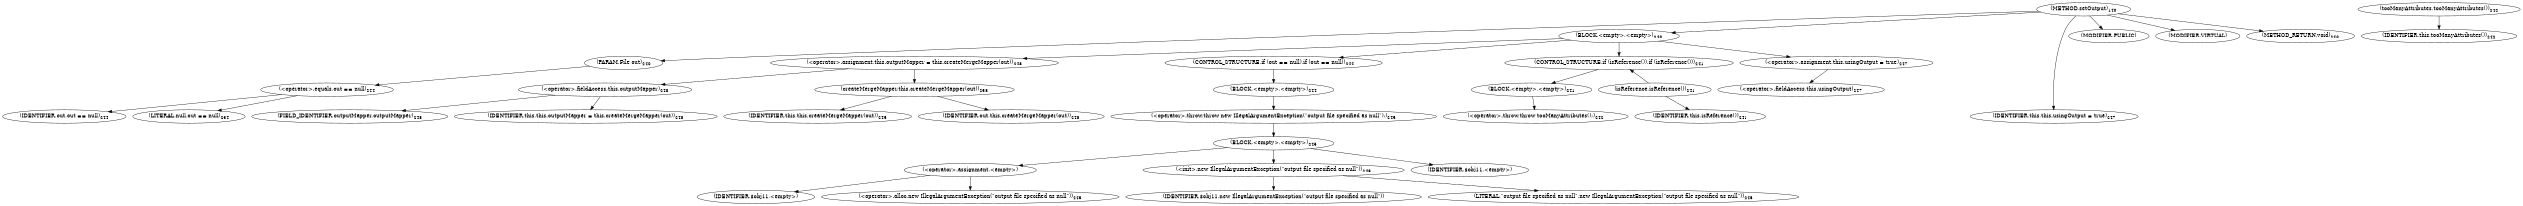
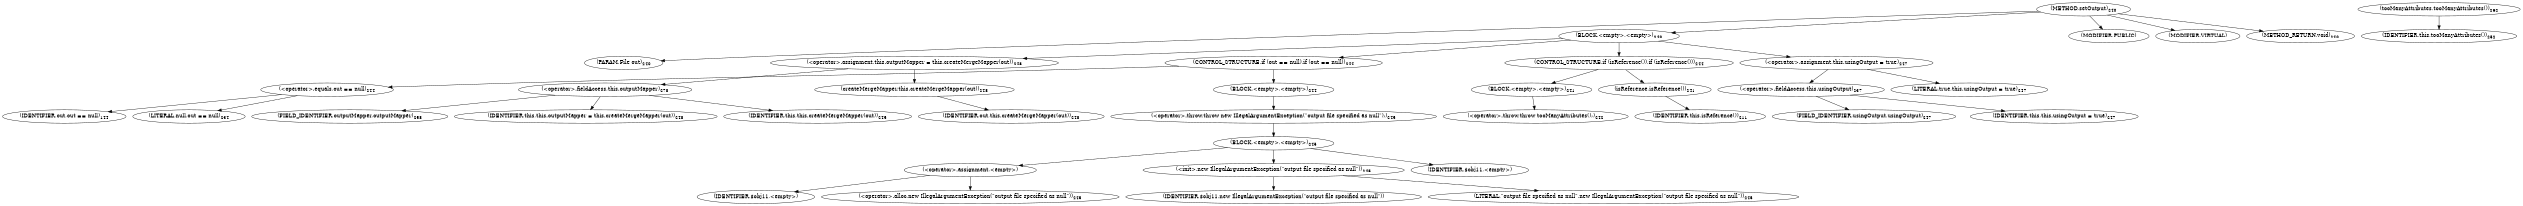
node "(METHOD,setOutput)": text "140" -> "240"
node "(tooManyAttributes,tooManyAttributes())": text "242" -> "262"
node "(IDENTIFIER,this,tooManyAttributes())": text "242" -> "252"
edge "(METHOD,setOutput)" -> "(IDENTIFIER,this,this.usingOutput = true)": now "(<operator>.fieldAccess,this.usingOutput)" -> "(IDENTIFIER,this,this.usingOutput = true)"
node "(CONTROL_STRUCTURE,if (isReference()),if (isReference()))": text "241" -> "244"
edge "(PARAM,File out)" -> "(<operator>.equals,out == null)": now "(CONTROL_STRUCTURE,if (out == null),if (out == null))" -> "(<operator>.equals,out == null)"
edge "(isReference,isReference())" -> "(CONTROL_STRUCTURE,if (isReference()),if (isReference()))": reversed
node "(<operator>.fieldAccess,this.outputMapper)": text "248" -> "278"
node "(createMergeMapper,this.createMergeMapper(out))": text "258" -> "248"
node "(<operator>.fieldAccess,this.usingOutput)": text "247" -> "237"
node "(LITERAL,true,this.usingOutput = true)": added
edge "(createMergeMapper,this.createMergeMapper(out))" -> "(IDENTIFIER,this,this.createMergeMapper(out))": now "(<operator>.fieldAccess,this.outputMapper)" -> "(IDENTIFIER,this,this.createMergeMapper(out))"
node "(IDENTIFIER,out,out == null)": text "244" -> "144"
node "(FIELD_IDENTIFIER,outputMapper,outputMapper)": text "248" -> "258"
node "(IDENTIFIER,this,isReference())": text "241" -> "211"
node "(FIELD_IDENTIFIER,usingOutput,usingOutput)": added
